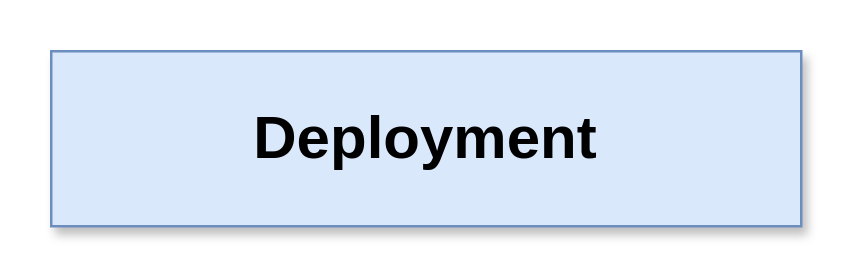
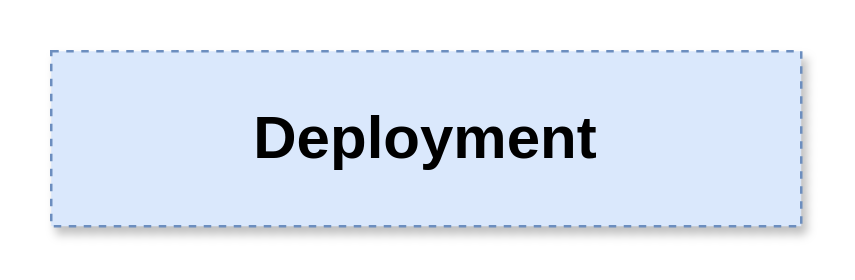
node "Deployment": style solid -> dashed
